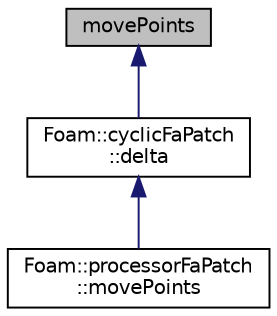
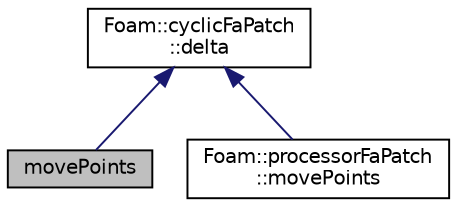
edge "Foam::cyclicFaPatch ::delta" -> "movePoints": reversed
